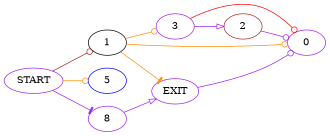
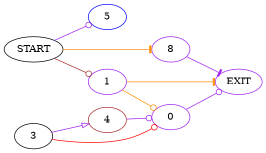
node "3": color purple -> black
node "2": label "2" -> "4"
edge "1" -> "3": removed
node "1": color black -> purple
edge "EXIT" -> "0": reversed
node "START": color purple -> black
edge "START" -> "5": color darkorange -> purple
edge "START" -> "8": color purple -> darkorange
edge "8" -> "EXIT": arrowhead onormal -> tee
